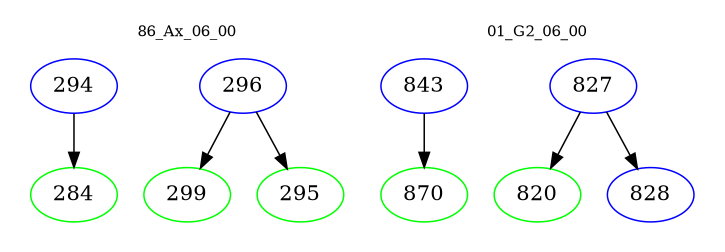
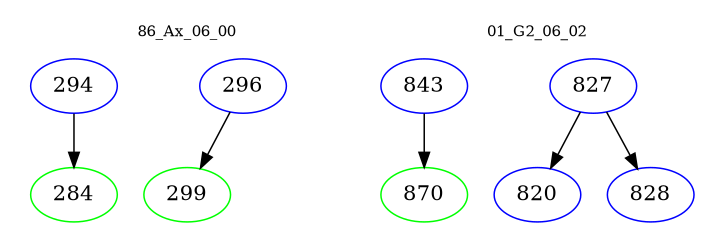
cluster "01_G2_06_00": label "01_G2_06_00" -> "01_G2_06_02"
node "295": removed
node "820": color green -> blue
